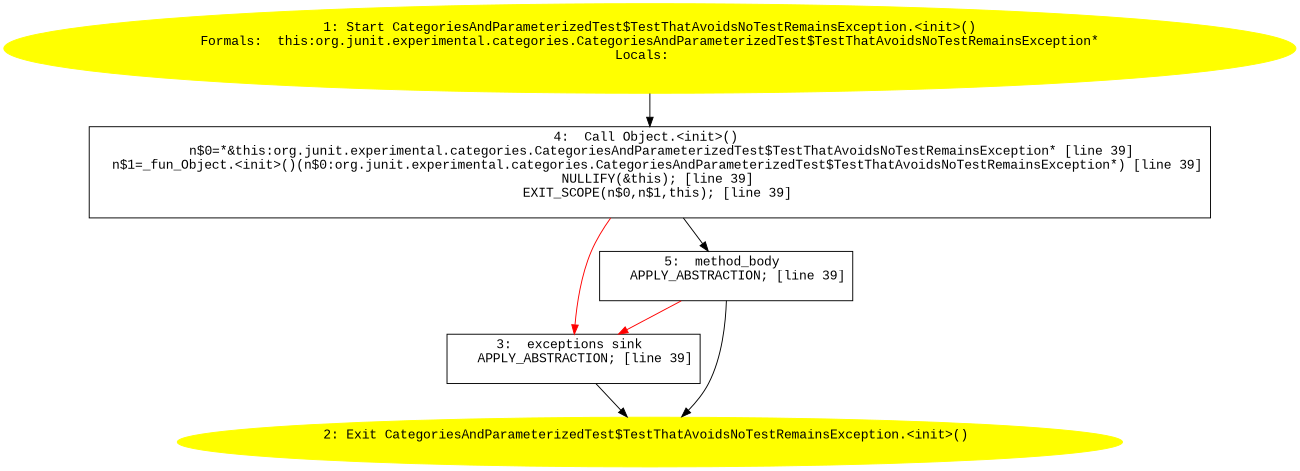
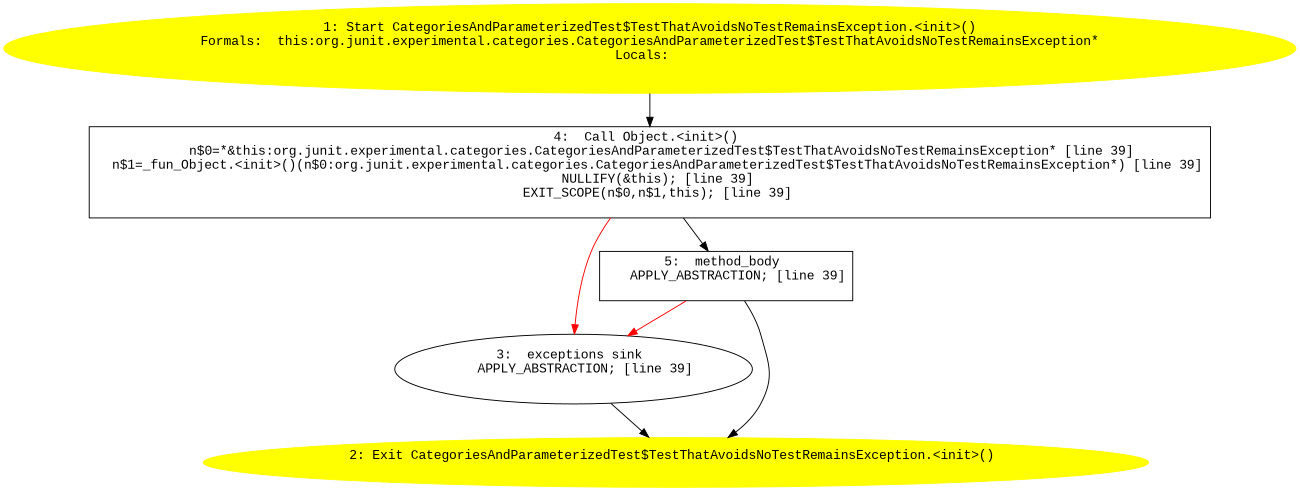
node "3:  exceptions sink APPLY_ABSTRACTION; [line 39]": shape box -> ellipse
